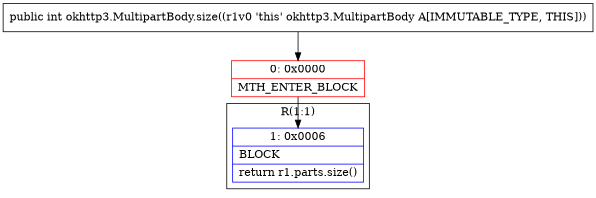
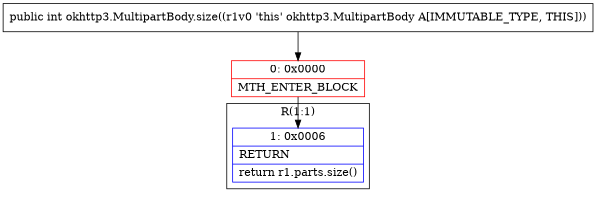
node "1: 0x0006": text "BLOCK" -> "RETURN"
